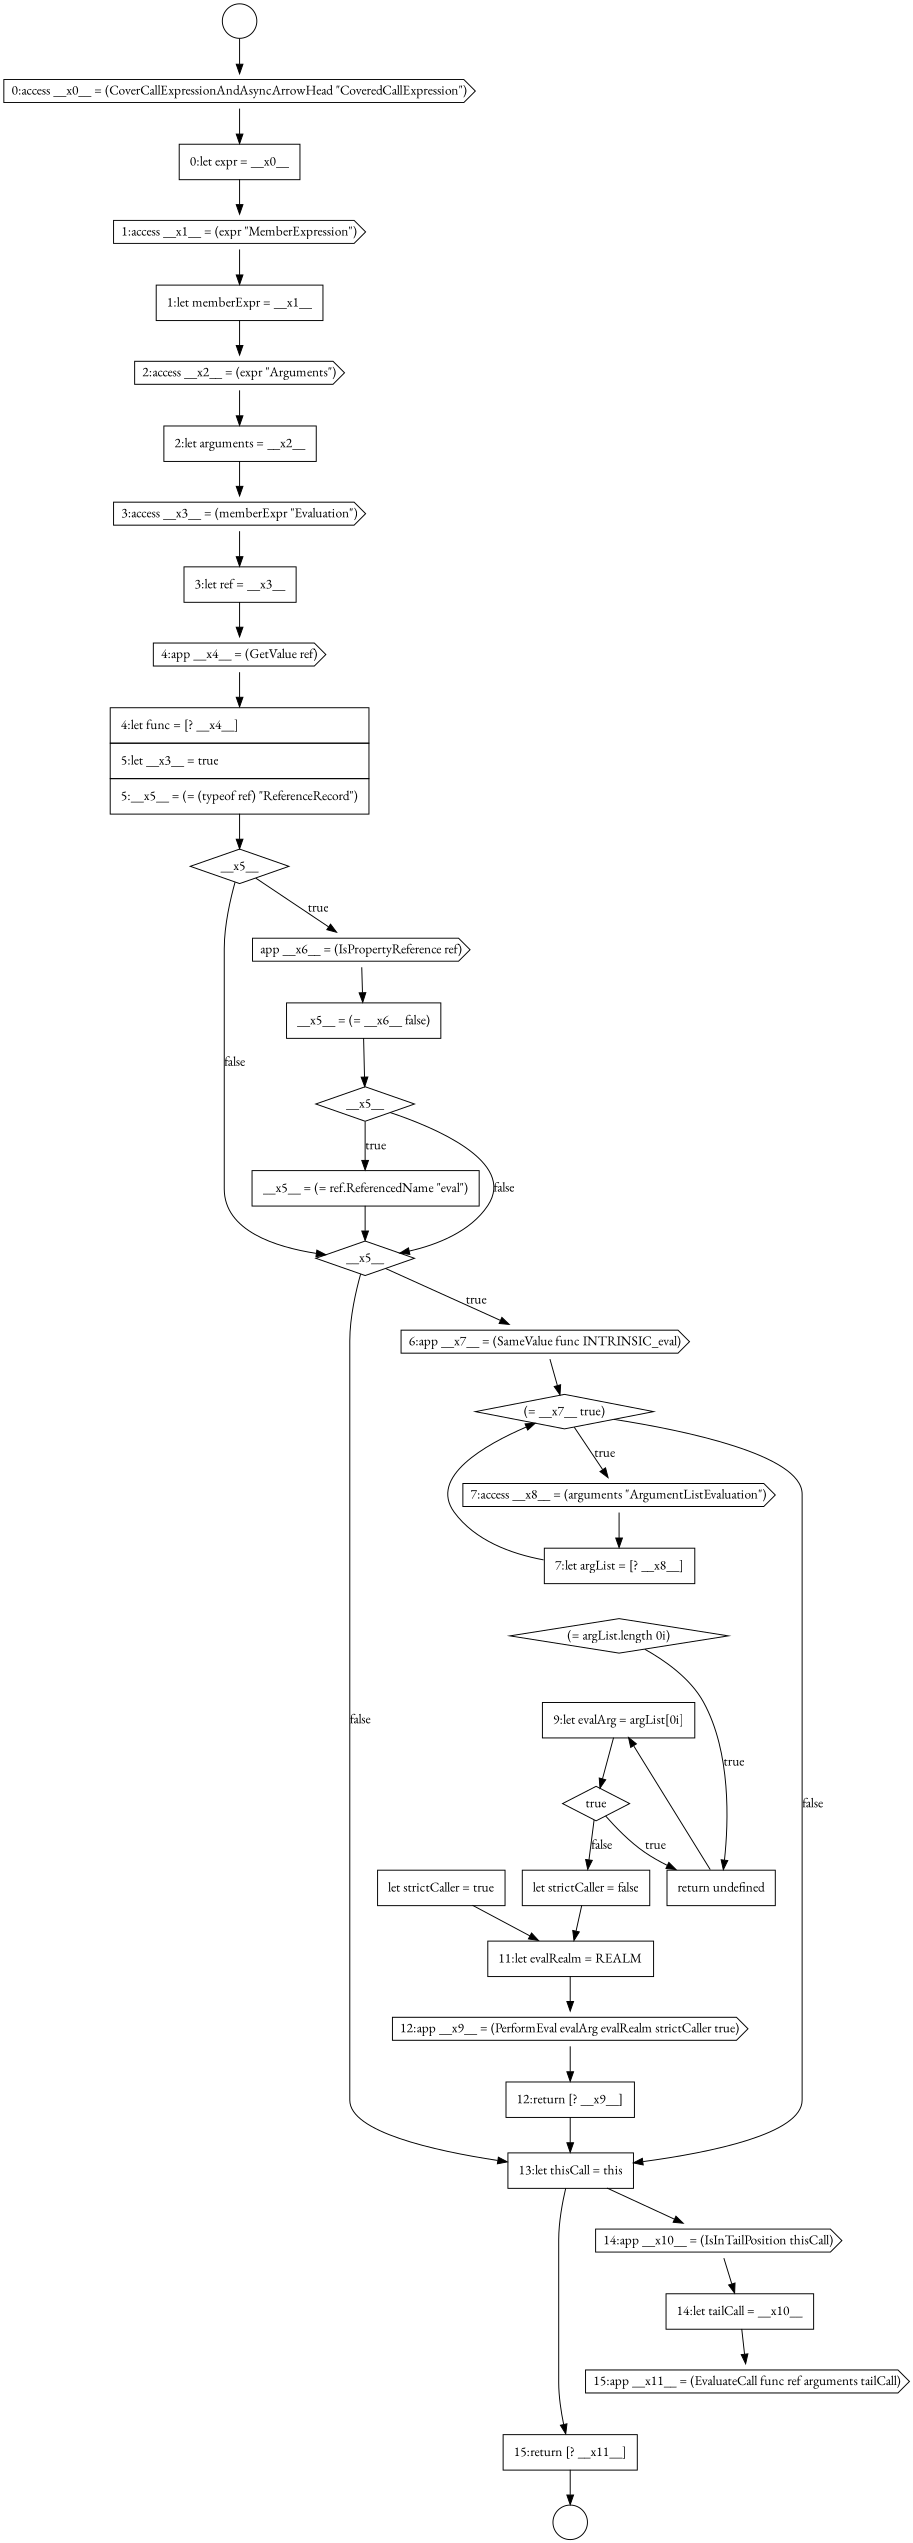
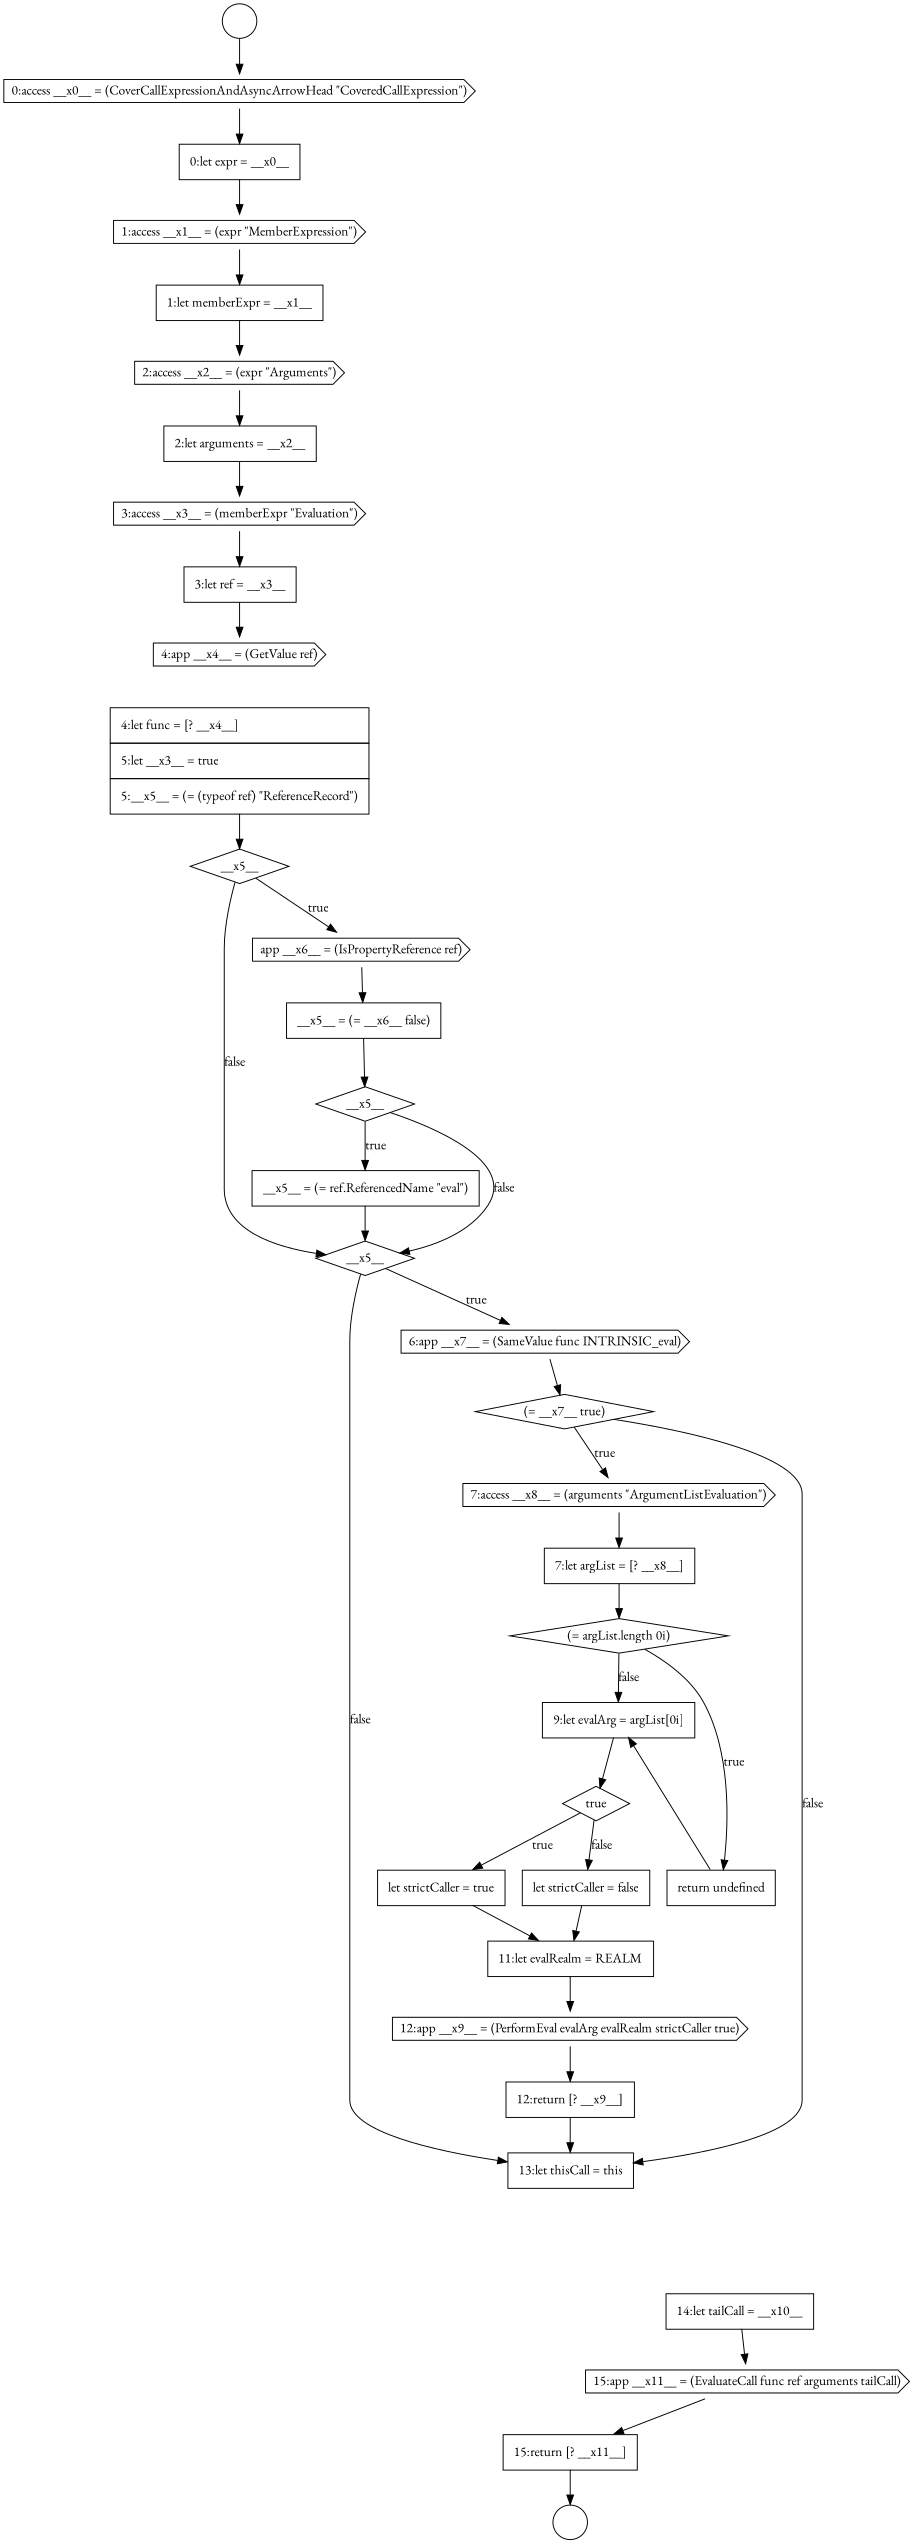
edge "4:app __x4__ = (GetValue ref)" -> "4:let func = [? __x4__]": removed
edge "7:let argList = [? __x8__]" -> "(= __x7__ true)": now "7:let argList = [? __x8__]" -> "(= argList.length 0i)"
edge "(= argList.length 0i)" -> "9:let evalArg = argList[0i]": added, label "false"
edge "true" -> "return undefined": now "true" -> "let strictCaller = true"
node "14:app __x10__ = (IsInTailPosition thisCall)": removed
edge "13:let thisCall = this" -> "15:return [? __x11__]": now "15:app __x11__ = (EvaluateCall func ref arguments tailCall)" -> "15:return [? __x11__]"
